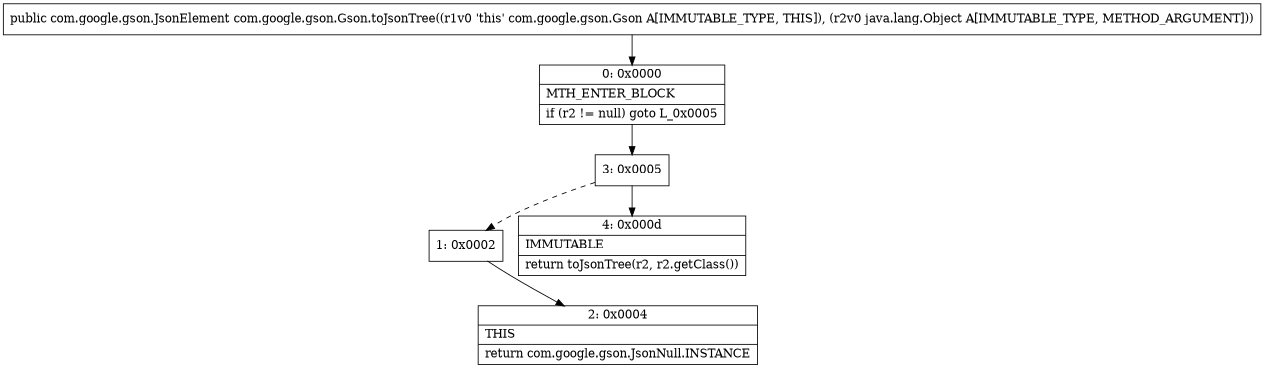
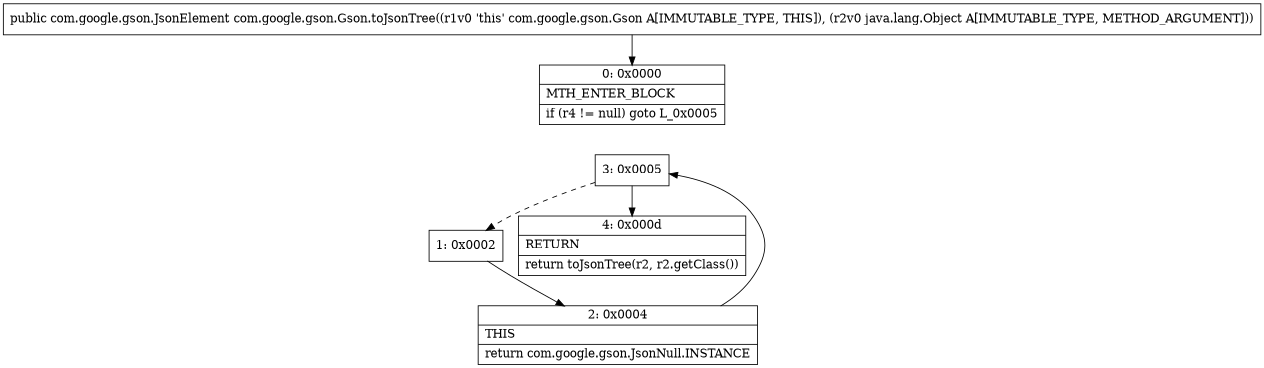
node "0: 0x0000": text "if (r2 != null) goto L_0x0005" -> "if (r4 != null) goto L_0x0005"
edge "0: 0x0000" -> "3: 0x0005": now "2: 0x0004" -> "3: 0x0005"
node "4: 0x000d": text "IMMUTABLE" -> "RETURN"
